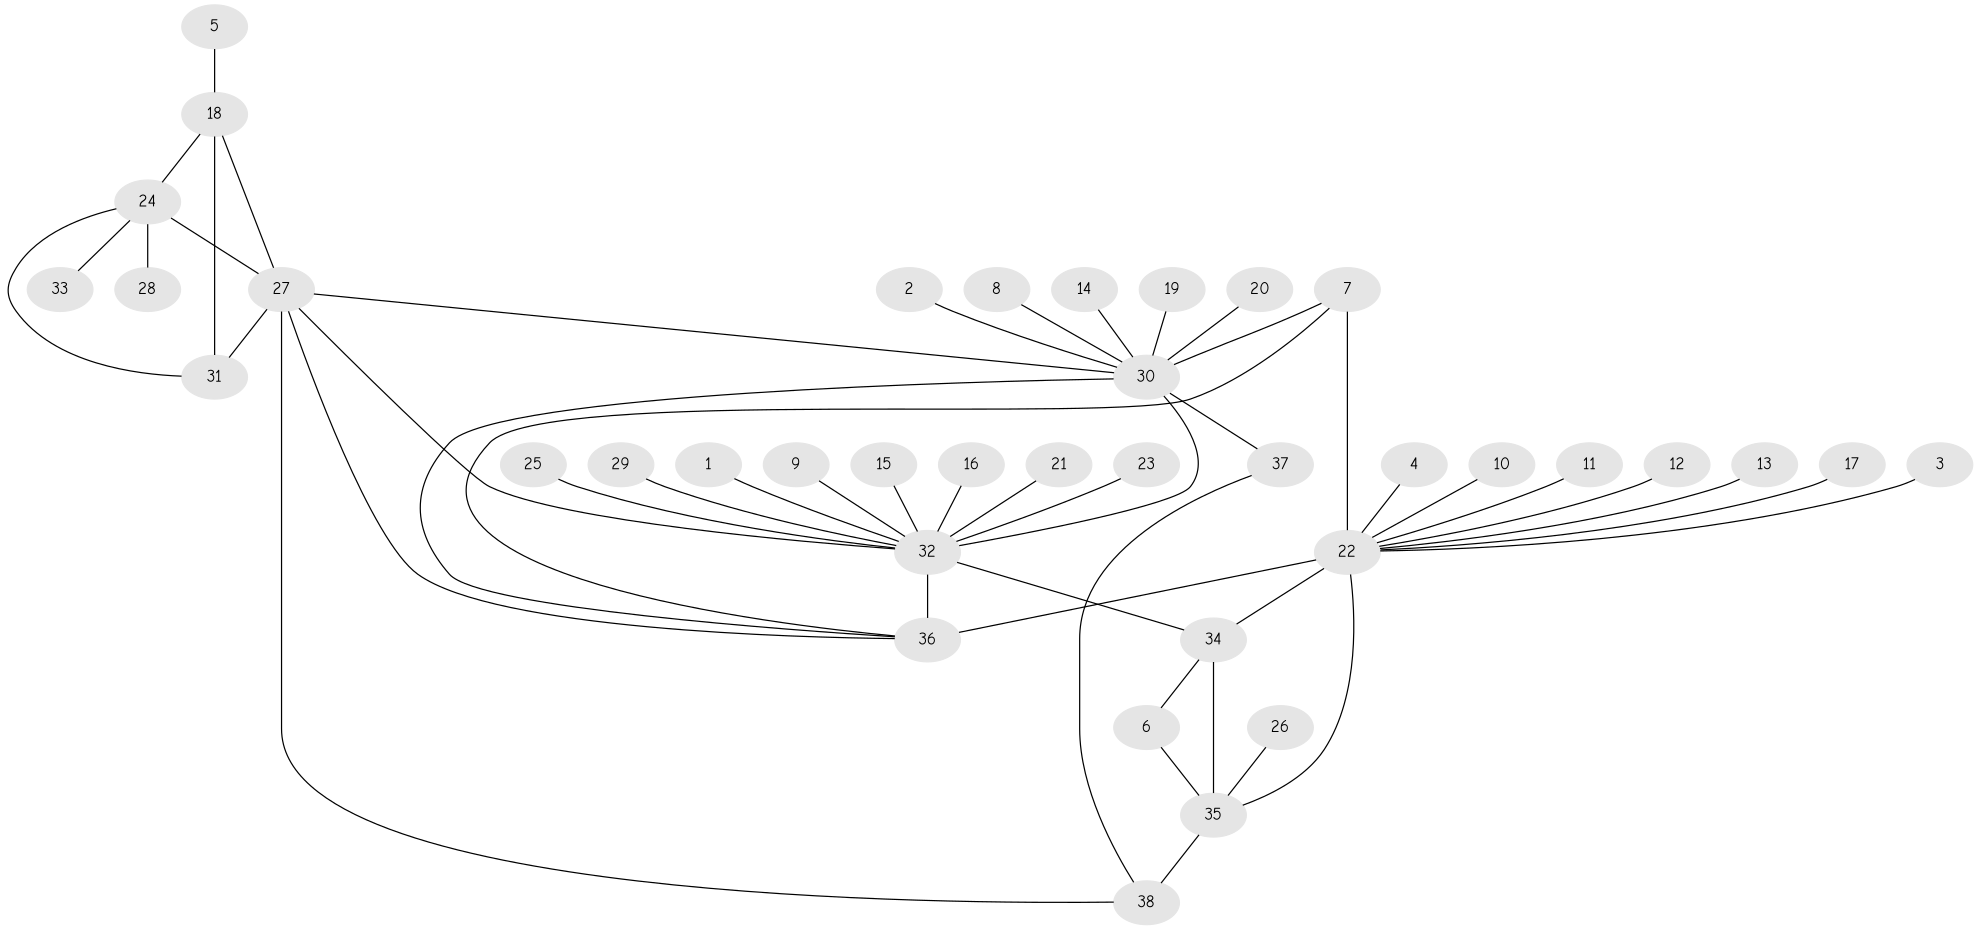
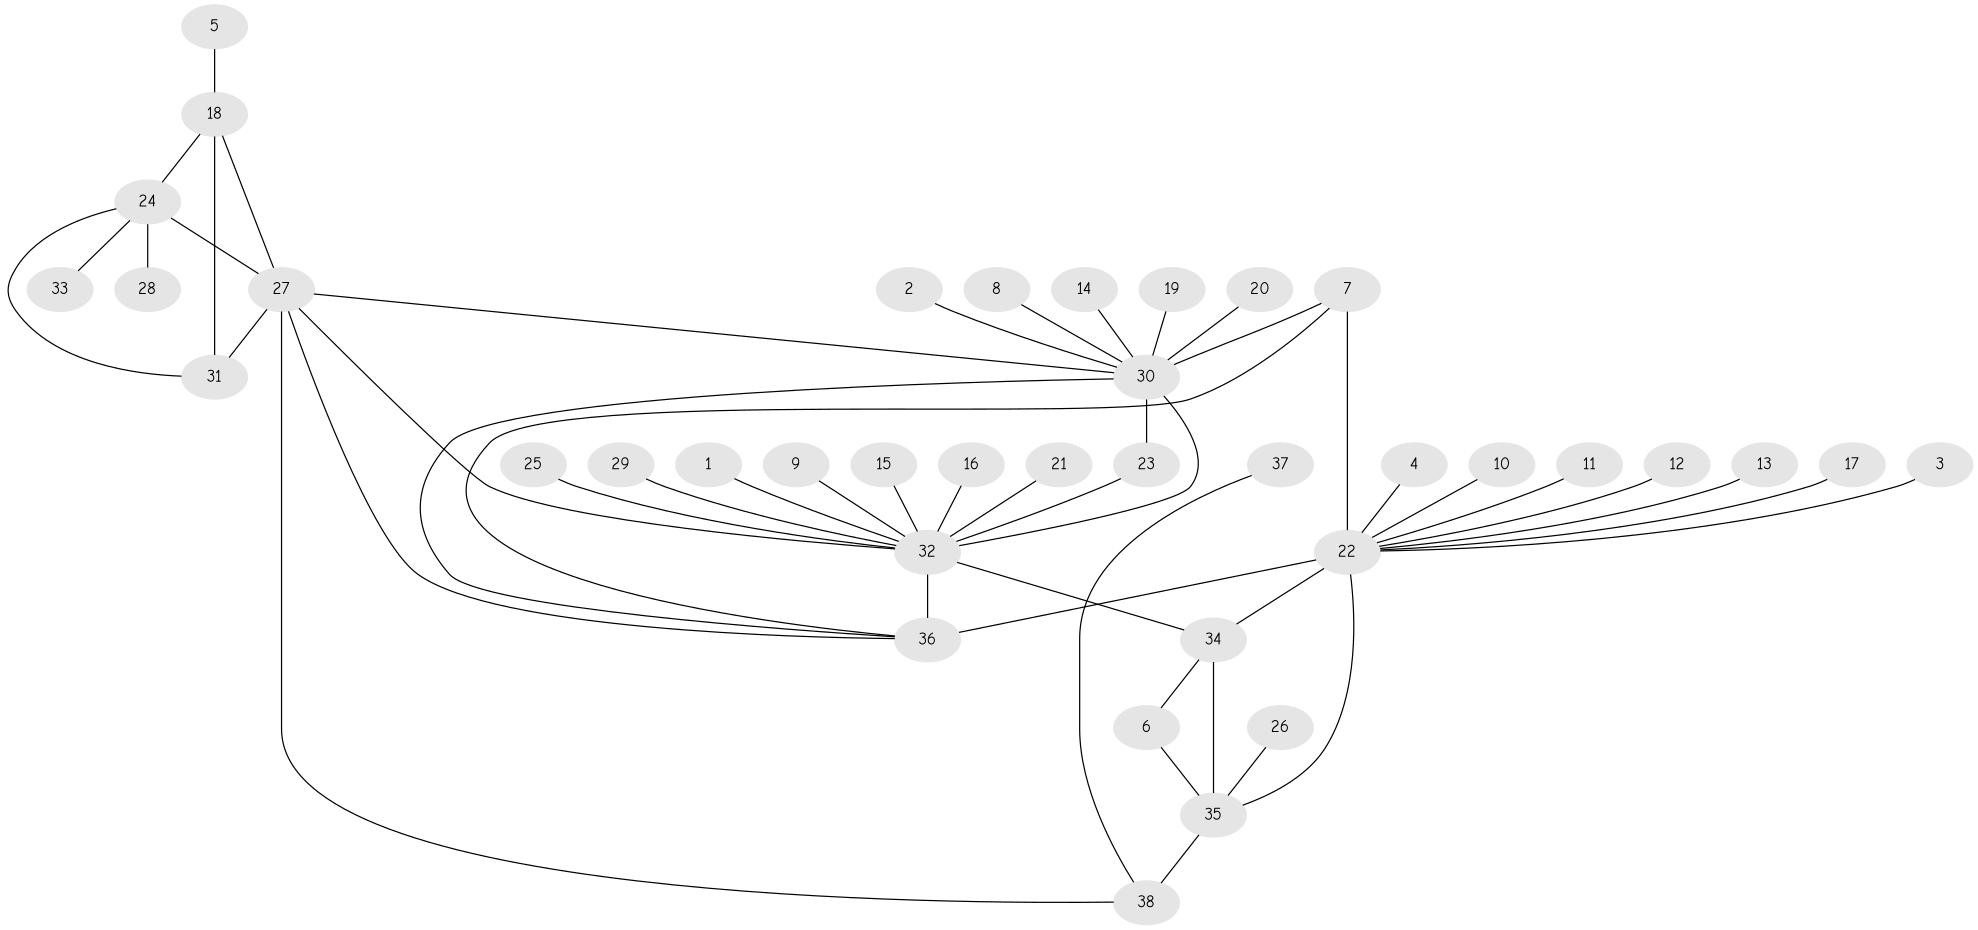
edge "30" -- "37": now "30" -- "23"
